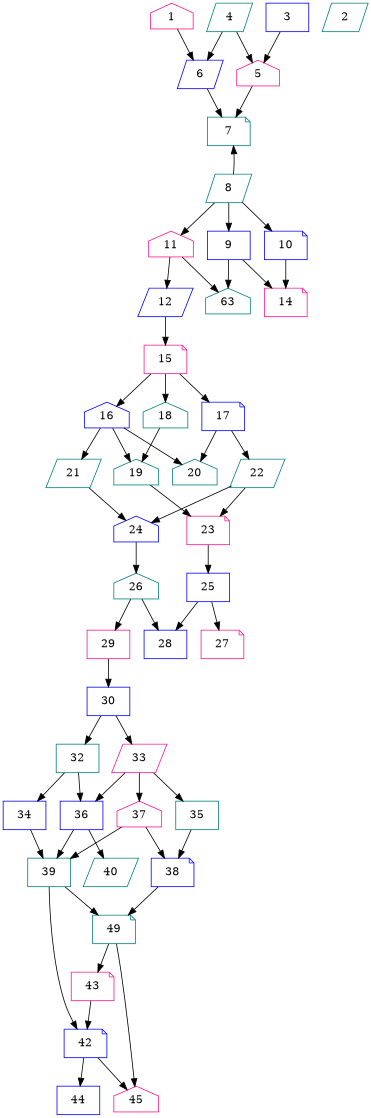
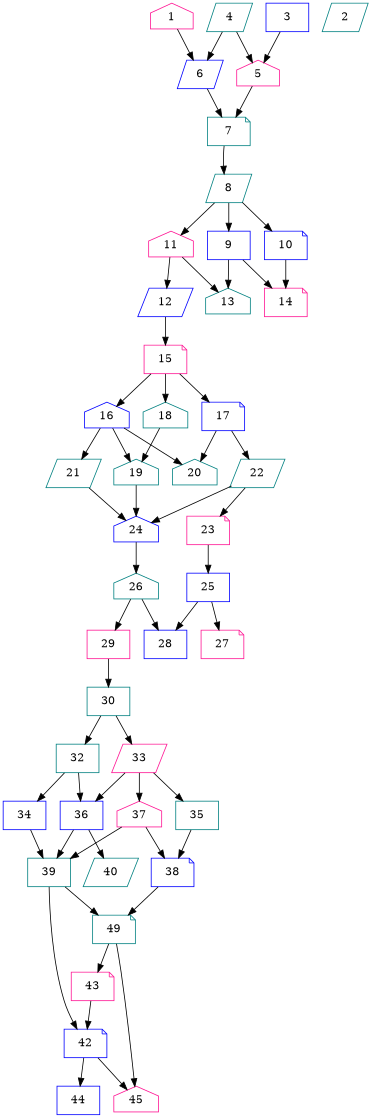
edge "8" -> "7": reversed
node "63": label "63" -> "13"
edge "19" -> "23": now "19" -> "24"
node "30": color blue -> teal
